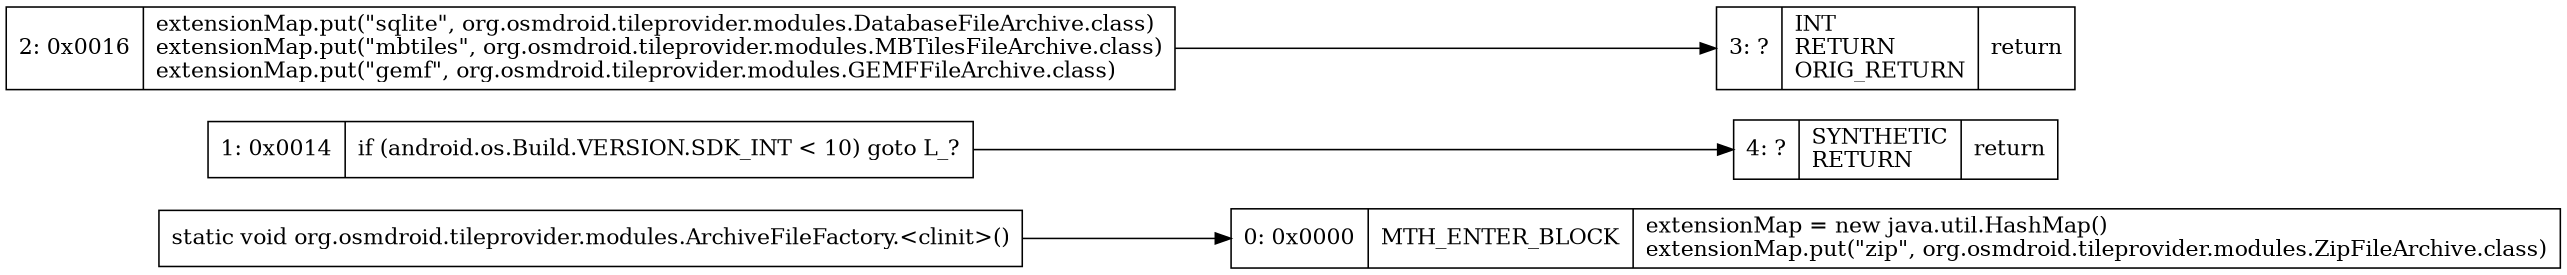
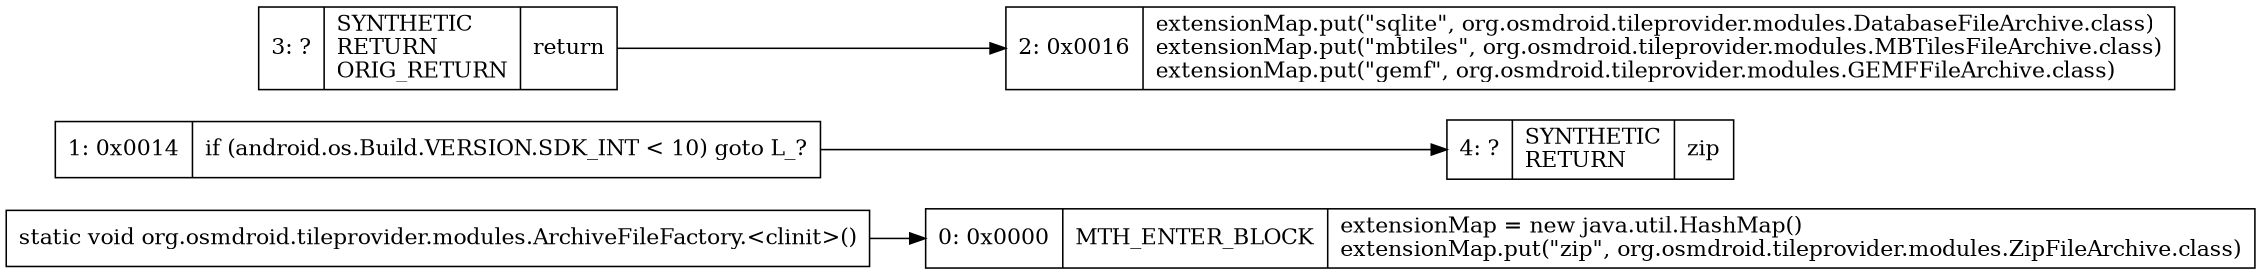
node "3: ?": text "INT" -> "SYNTHETIC"
edge "2: 0x0016" -> "3: ?": reversed
node "4: ?": text "return" -> "zip"
